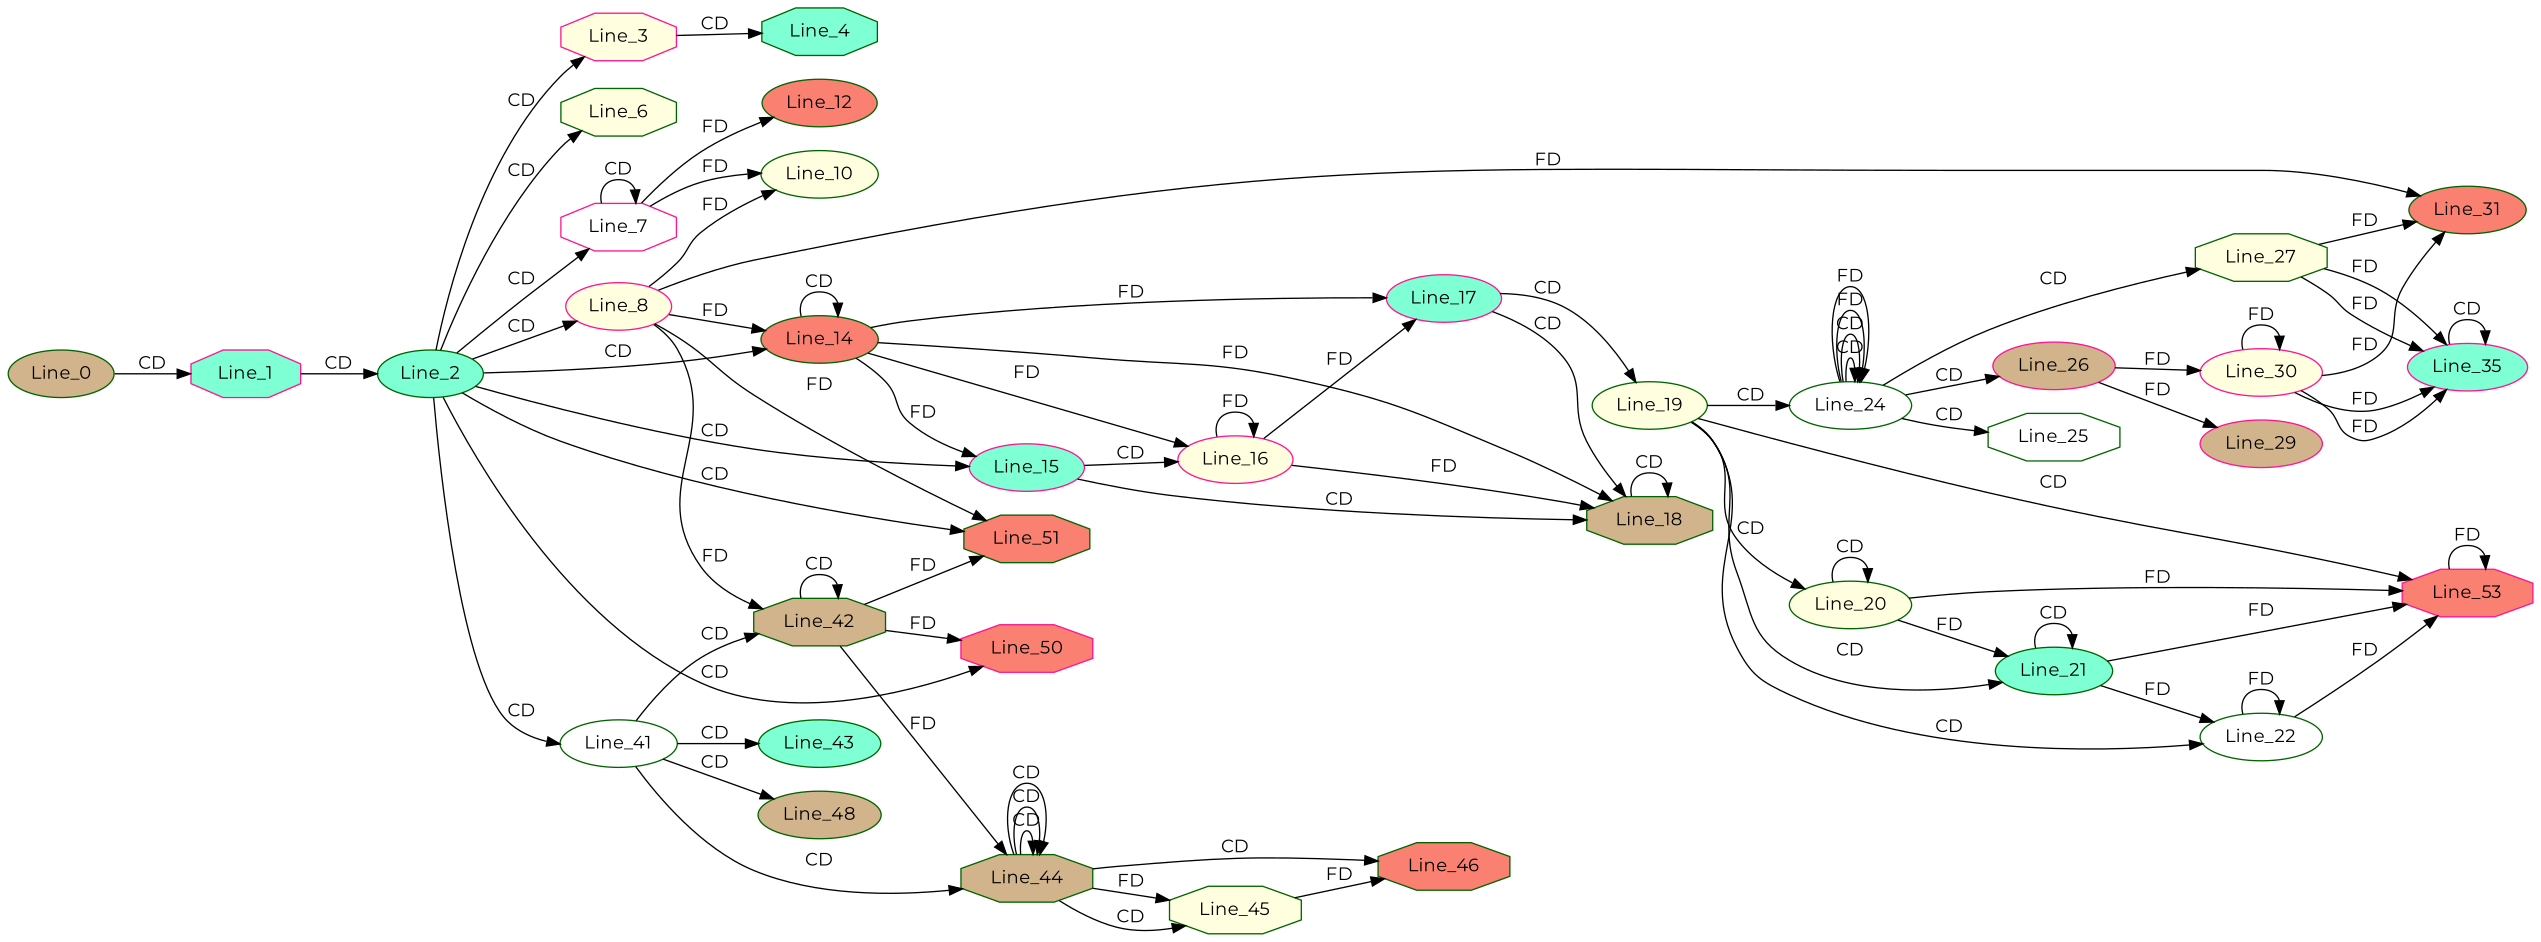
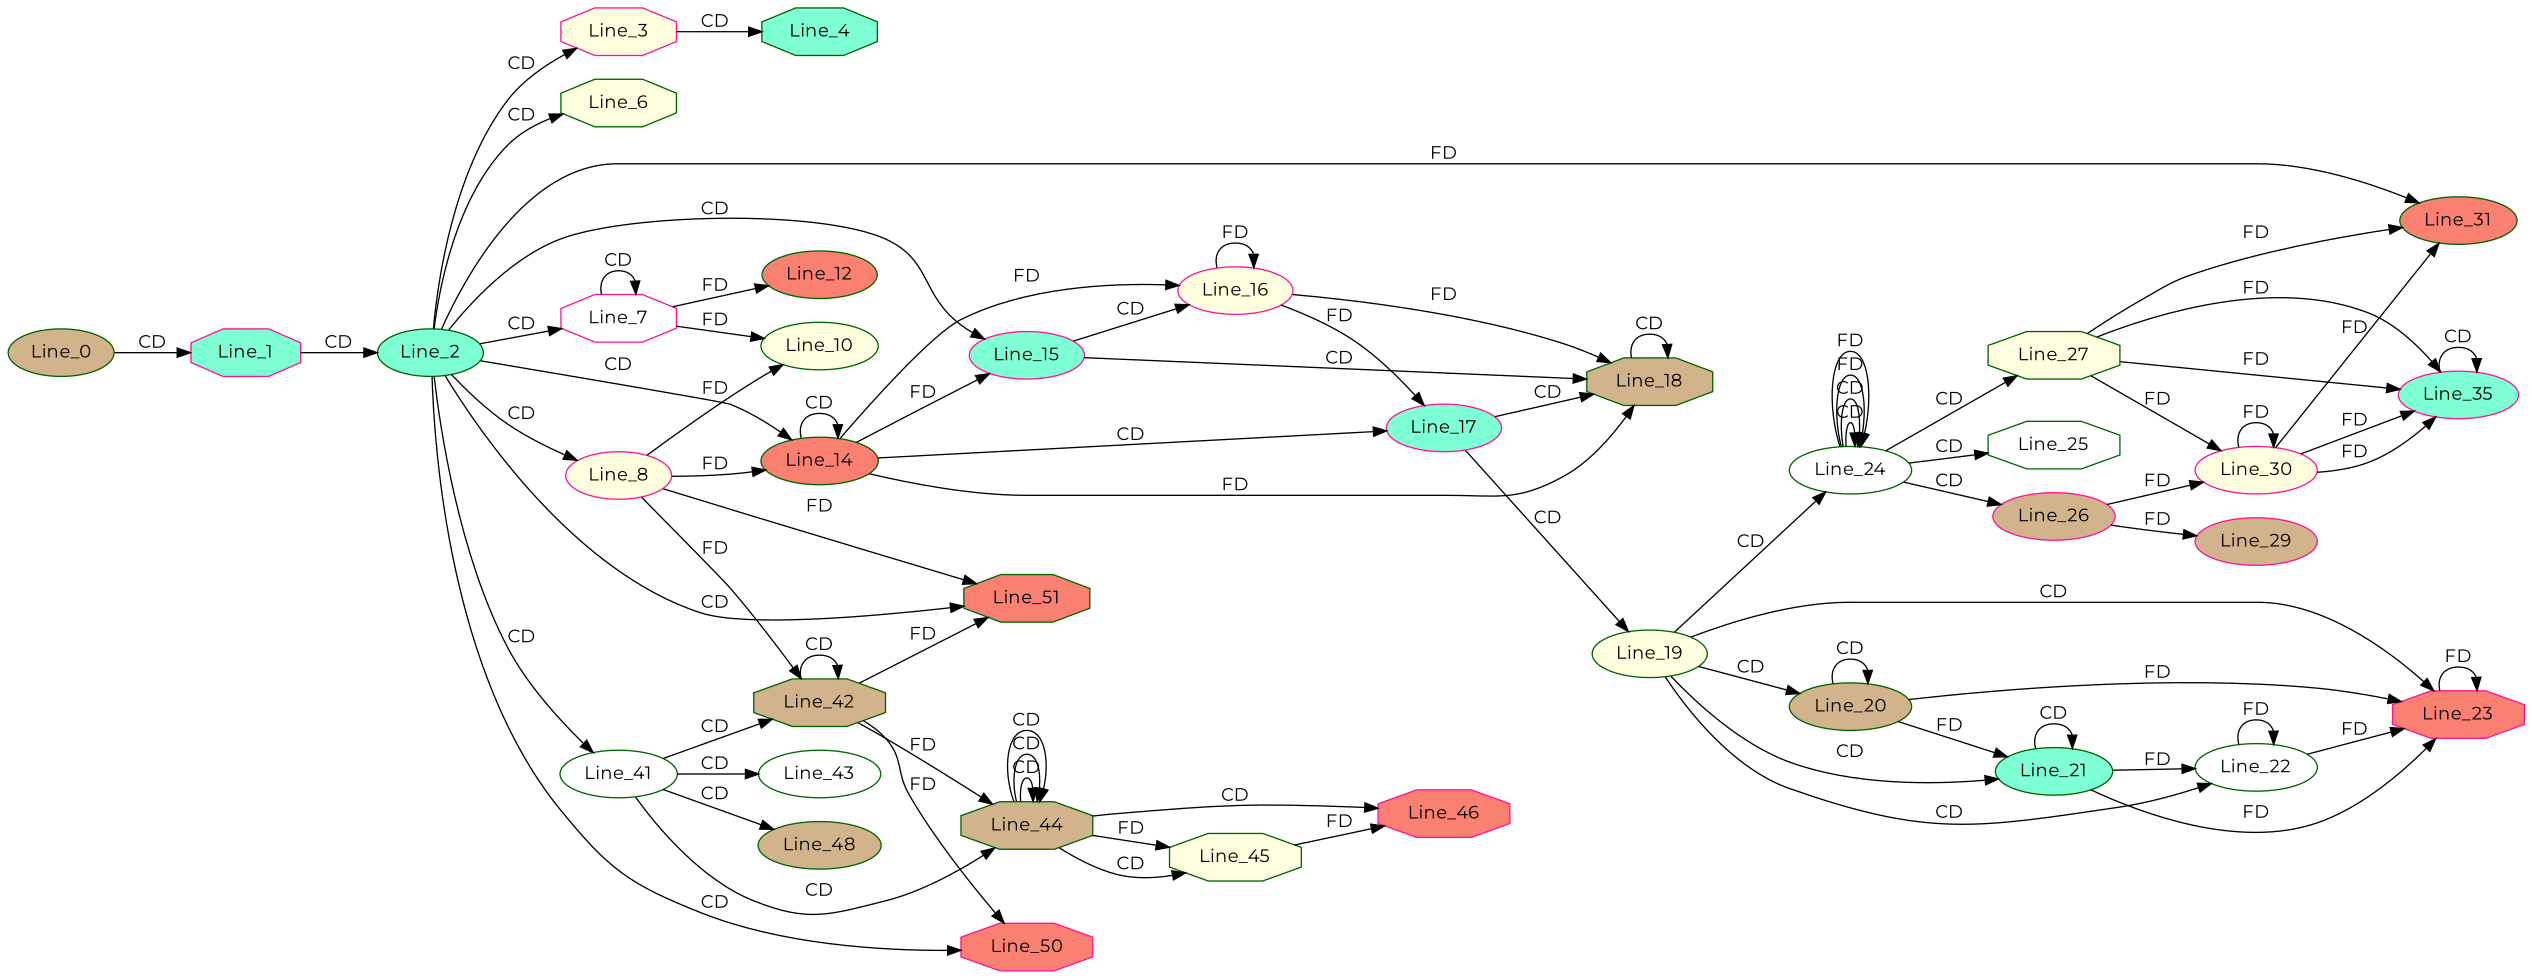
edge "Line_8" -> "Line_31": now "Line_2" -> "Line_31"
edge "Line_14" -> "Line_17": label "FD" -> "CD"
edge "Line_27" -> "Line_30": added, label "FD"
node "Line_53": label "Line_53" -> "Line_23"
node "Line_20": fillcolor lightyellow -> tan
node "Line_43": fillcolor aquamarine -> white
node "Line_46": color darkgreen -> deeppink
